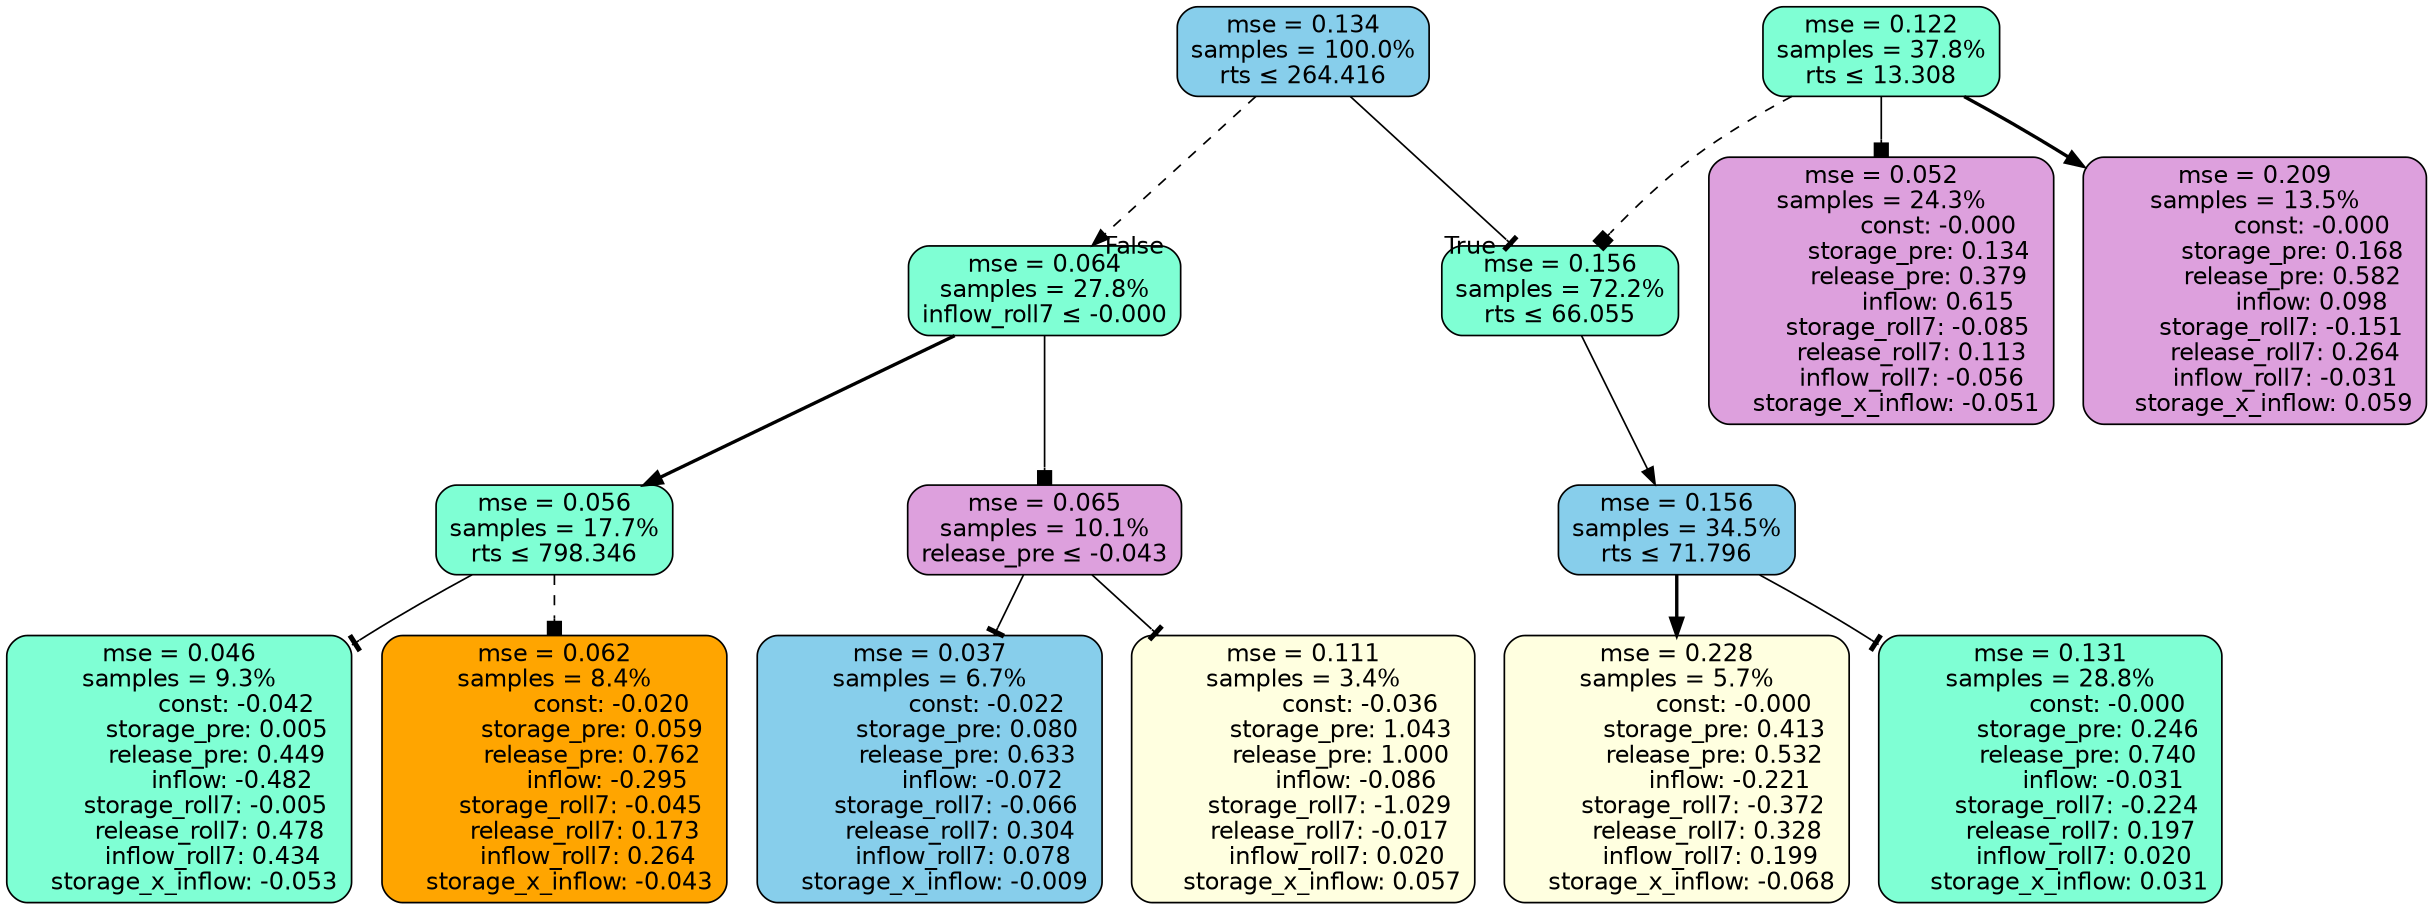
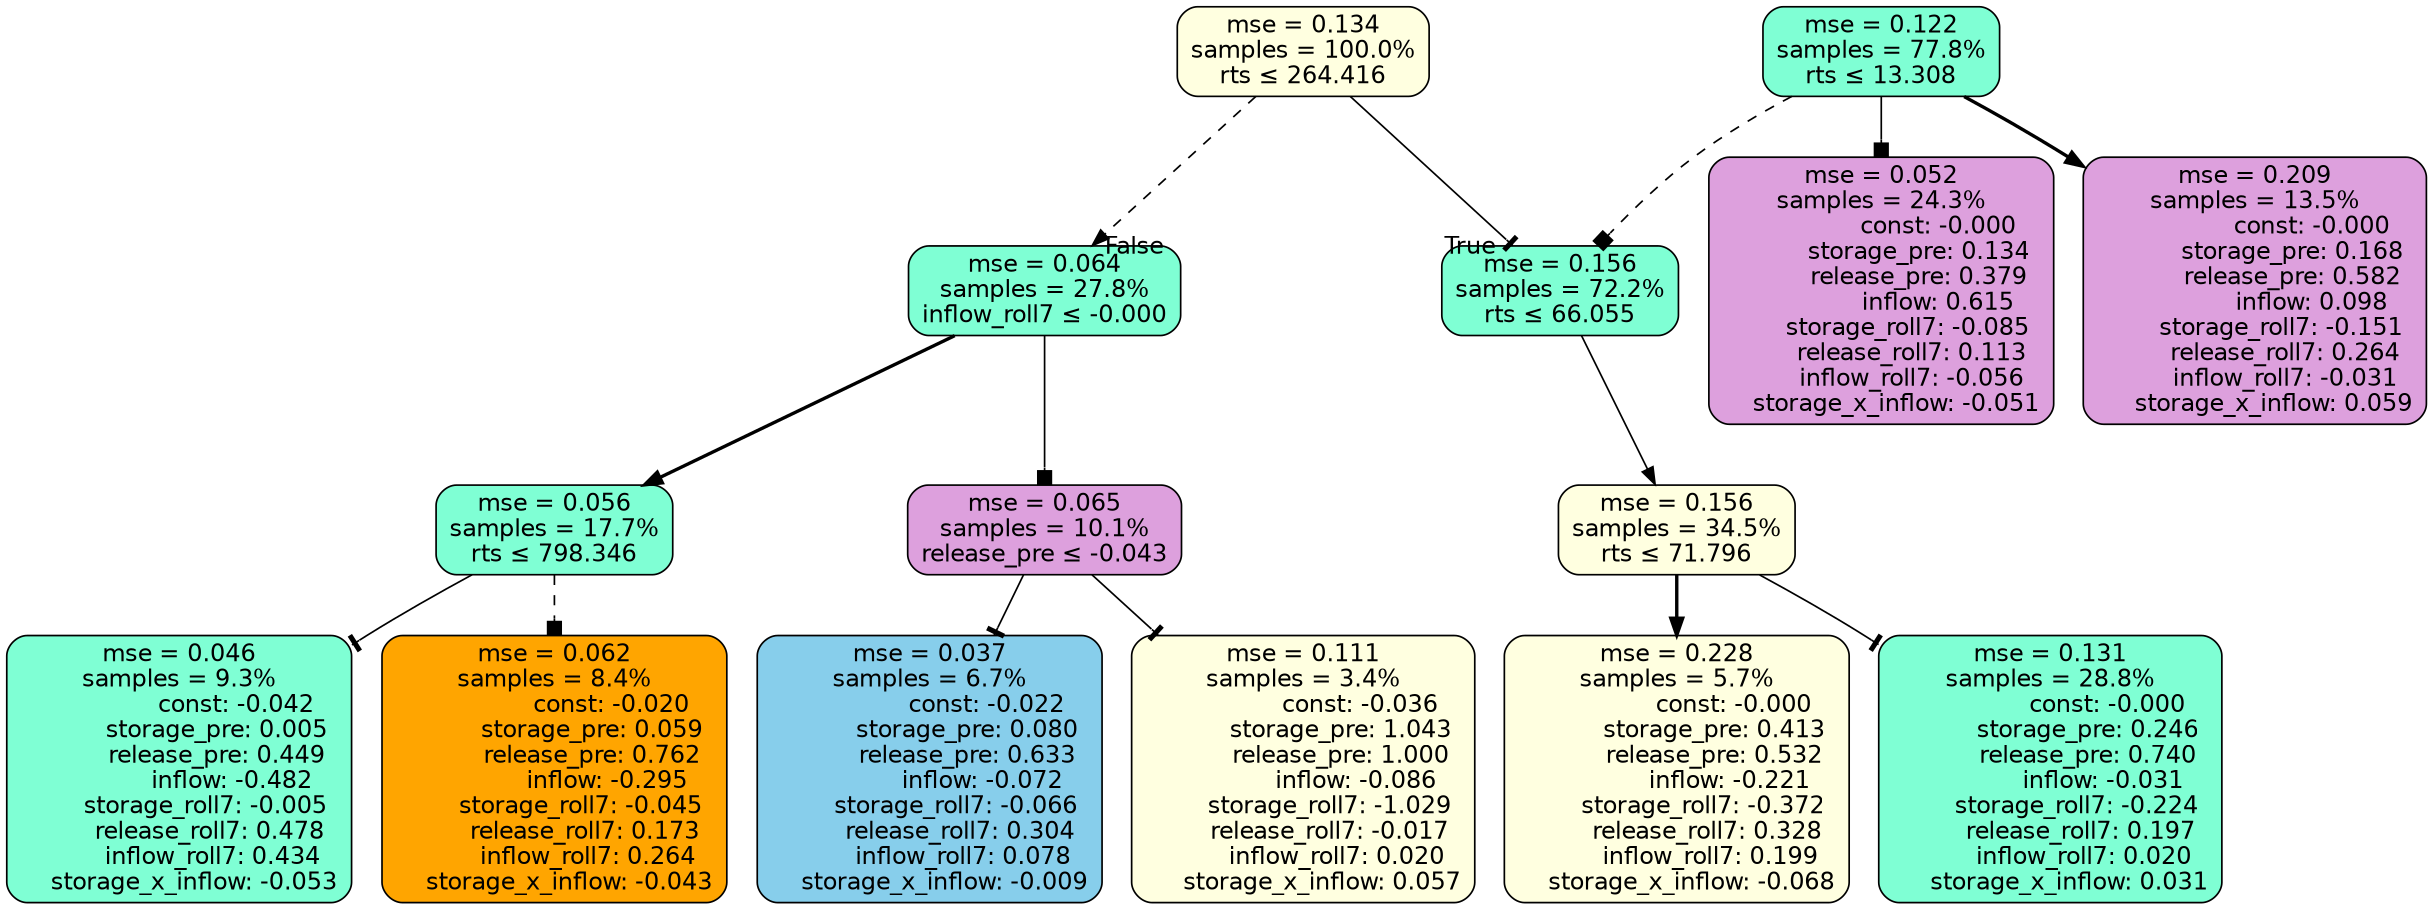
node "mse = 0.134 samples = 100.0% rts ≤ 264.416": fillcolor skyblue -> lightyellow
node "mse = 0.122 samples = 37.8% rts ≤ 13.308": label "mse = 0.122 samples = 37.8% rts ≤ 13.308" -> "mse = 0.122 samples = 77.8% rts ≤ 13.308"
node "mse = 0.156 samples = 34.5% rts ≤ 71.796": fillcolor skyblue -> lightyellow
